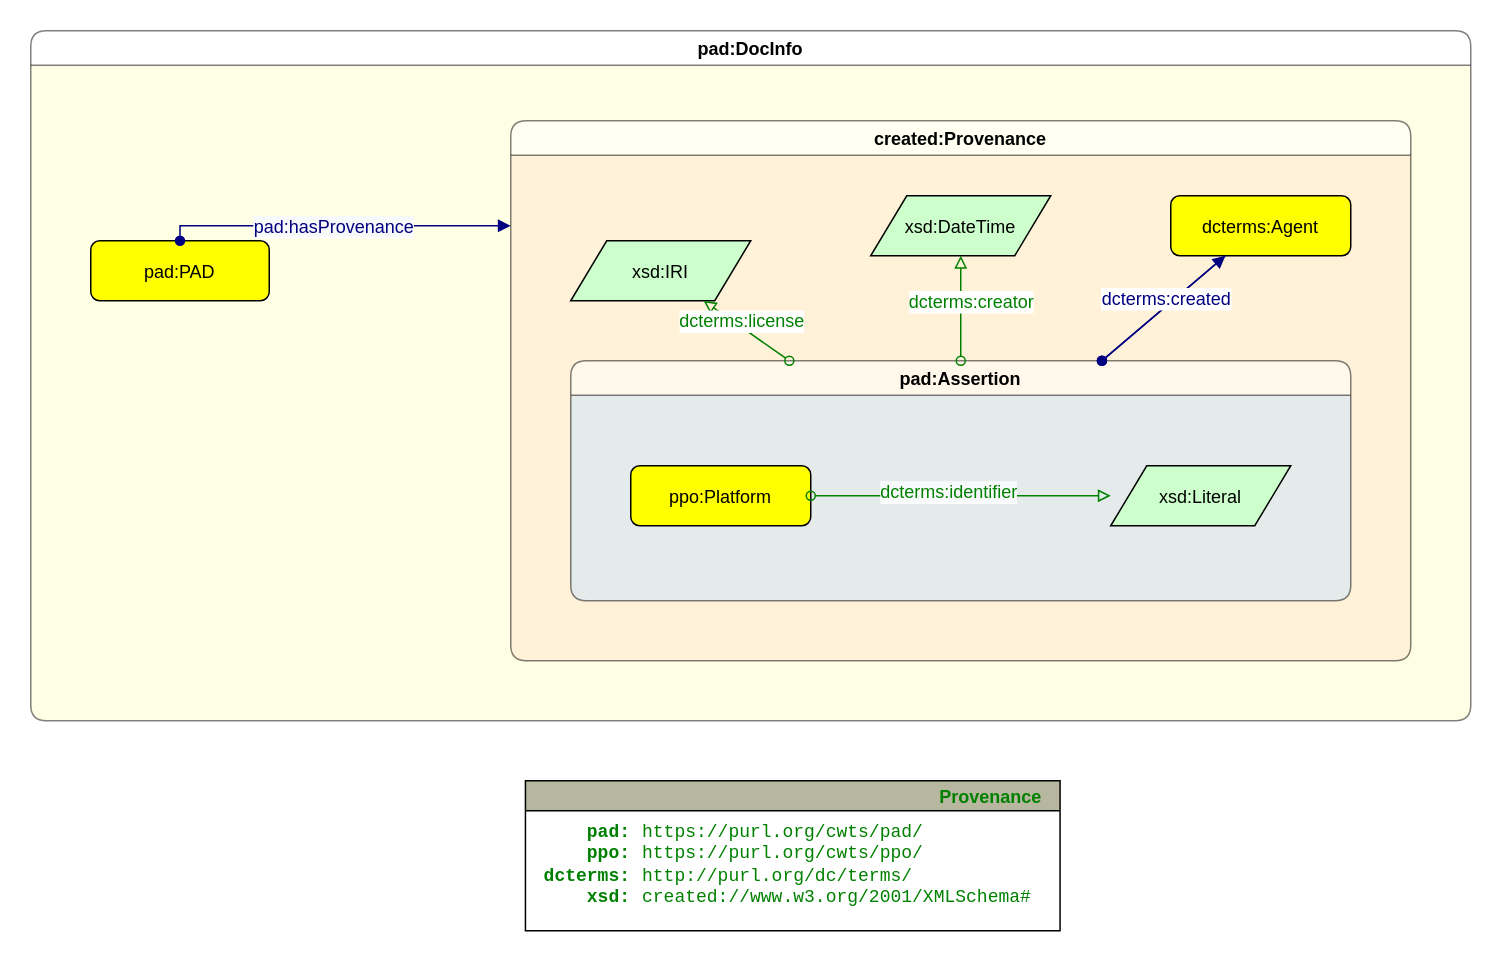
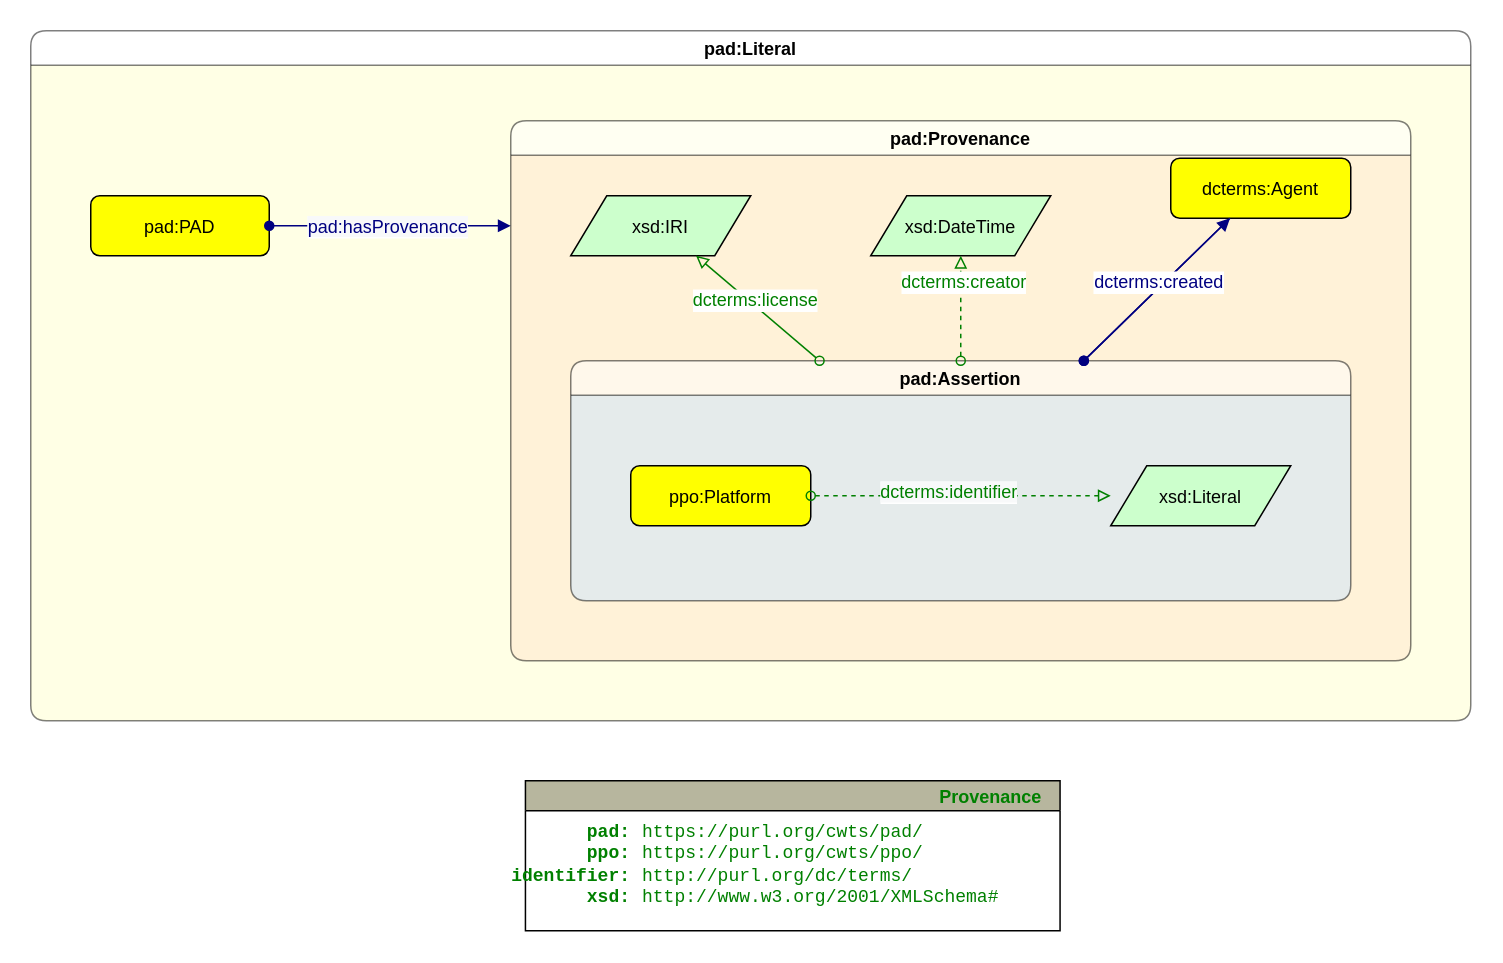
node "pad:DocInfo": label "pad:DocInfo" -> "pad:Literal"
node "created:Provenance": label "created:Provenance" -> "pad:Provenance"
node "dcterms:Agent": moved (1261, 226) -> (1261, 188)
node "pad:PAD": moved (180, 271) -> (180, 226)
node "xsd:IRI": moved (661, 271) -> (661, 226)
edge "xsd:DateTime" -- "pad:Assertion": style solid -> dashed
edge "ppo:Platform" -- "xsd:Literal": style solid -> dashed
node "pad:ppo:dcterms:xsd:": label "pad:ppo:dcterms:xsd:" -> "pad:ppo:identifier:xsd:"
node "https://purl.org/cwts/pad/https://purl.org/cwts/ppo/http://purl.org/dc/terms/created://www.w3.org/2001/XMLSchema#": label "https://purl.org/cwts/pad/https://purl.org/cwts/ppo/http://purl.org/dc/terms/created://www.w3.org/2001/XMLSchema#" -> "https://purl.org/cwts/pad/https://purl.org/cwts/ppo/http://purl.org/dc/terms/http://www.w3.org/2001/XMLSchema#"
